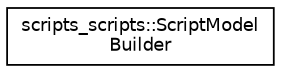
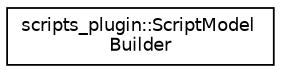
node "scripts_scripts::ScriptModel Builder": label "scripts_scripts::ScriptModel Builder" -> "scripts_plugin::ScriptModel Builder"
